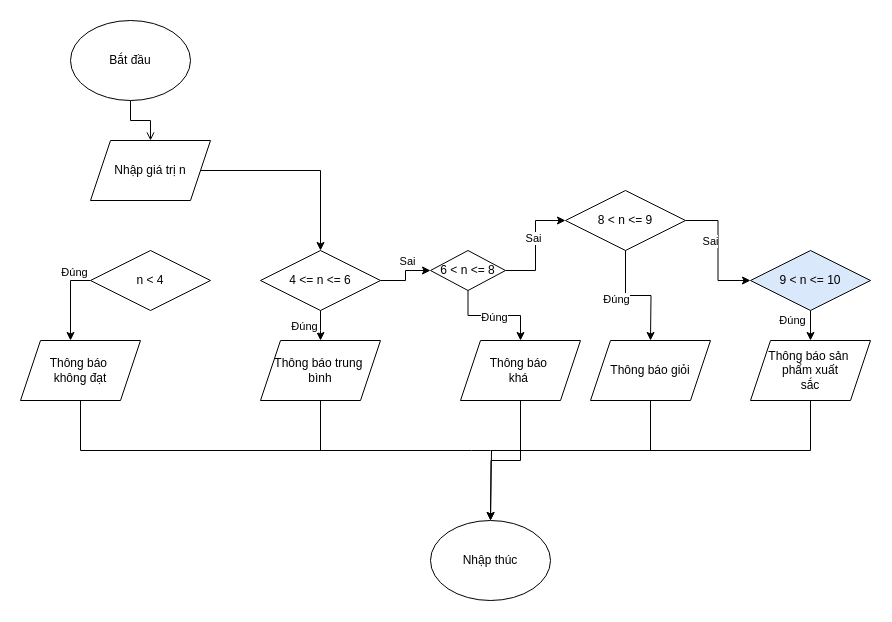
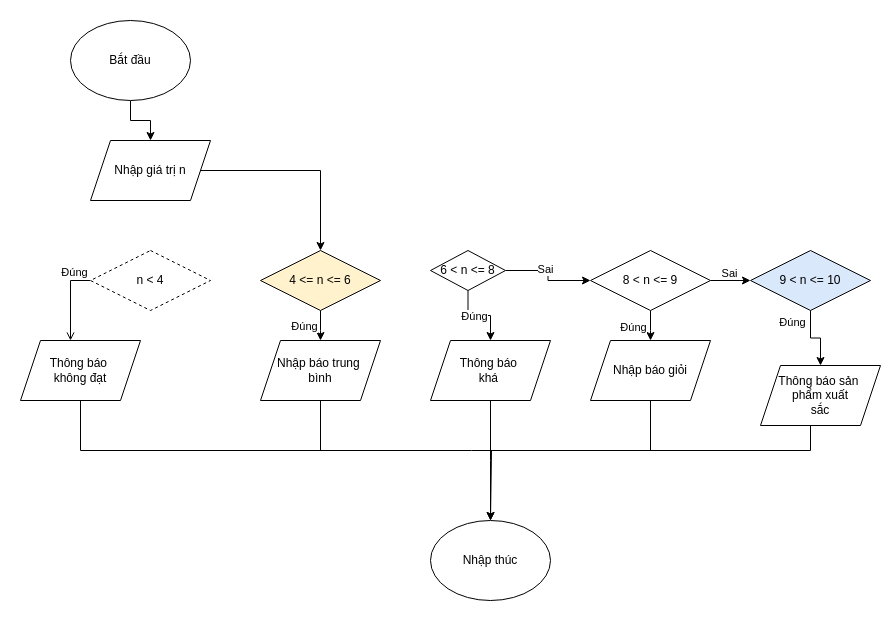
edge "Bắt đầu" -> "Nhập giá trị n": arrowhead open -> classic
node "8 < n <= 9": moved (626, 221) -> (651, 281)
edge "4 <= n <= 6" -> "6 < n <= 8": removed, label "Sai"
node "n < 4": style solid -> dashed
node "4 <= n <= 6": fillcolor #ffffff -> #fff2cc
edge "n < 4" -> "Thông báo không đạt": arrowhead classic -> open
node "Thông báo trung bình": label "Thông báo trung bình" -> "Nhập báo trung bình"
node "Thông báo khá": moved (521, 371) -> (491, 371)
node "Thông báo giỏi": label "Thông báo giỏi" -> "Nhập báo giỏi"
node "Thông báo sản phẩm xuất sắc": moved (811, 371) -> (821, 396)
